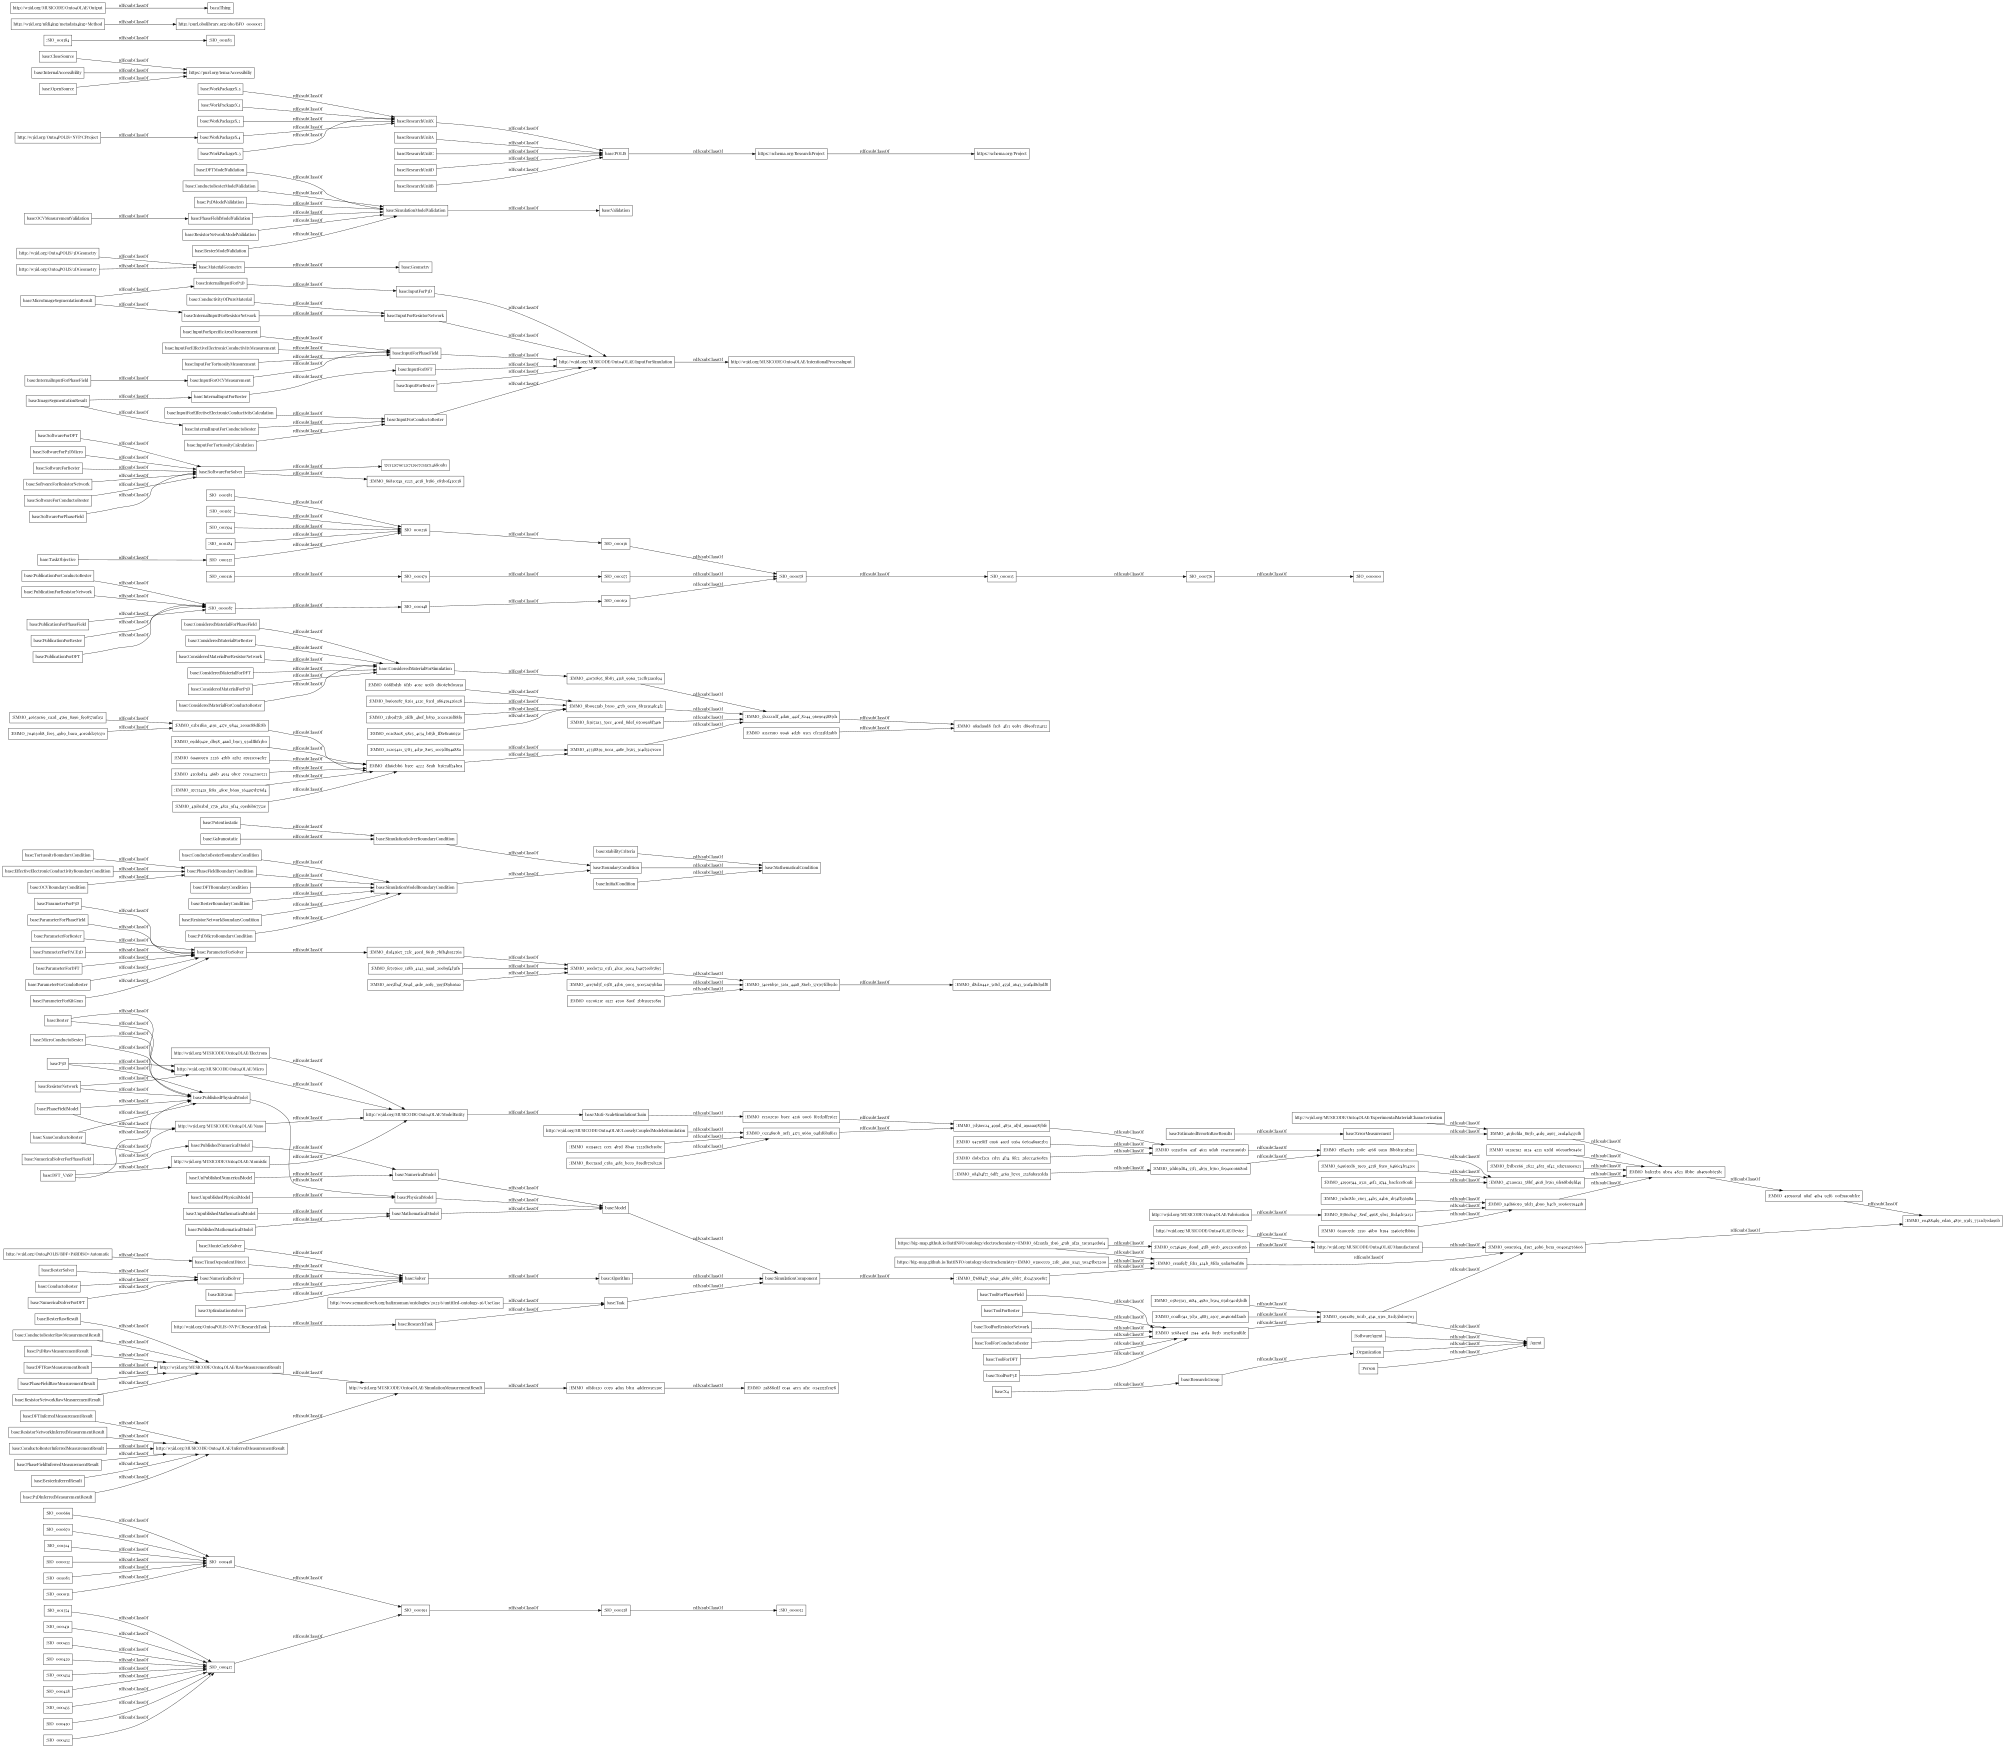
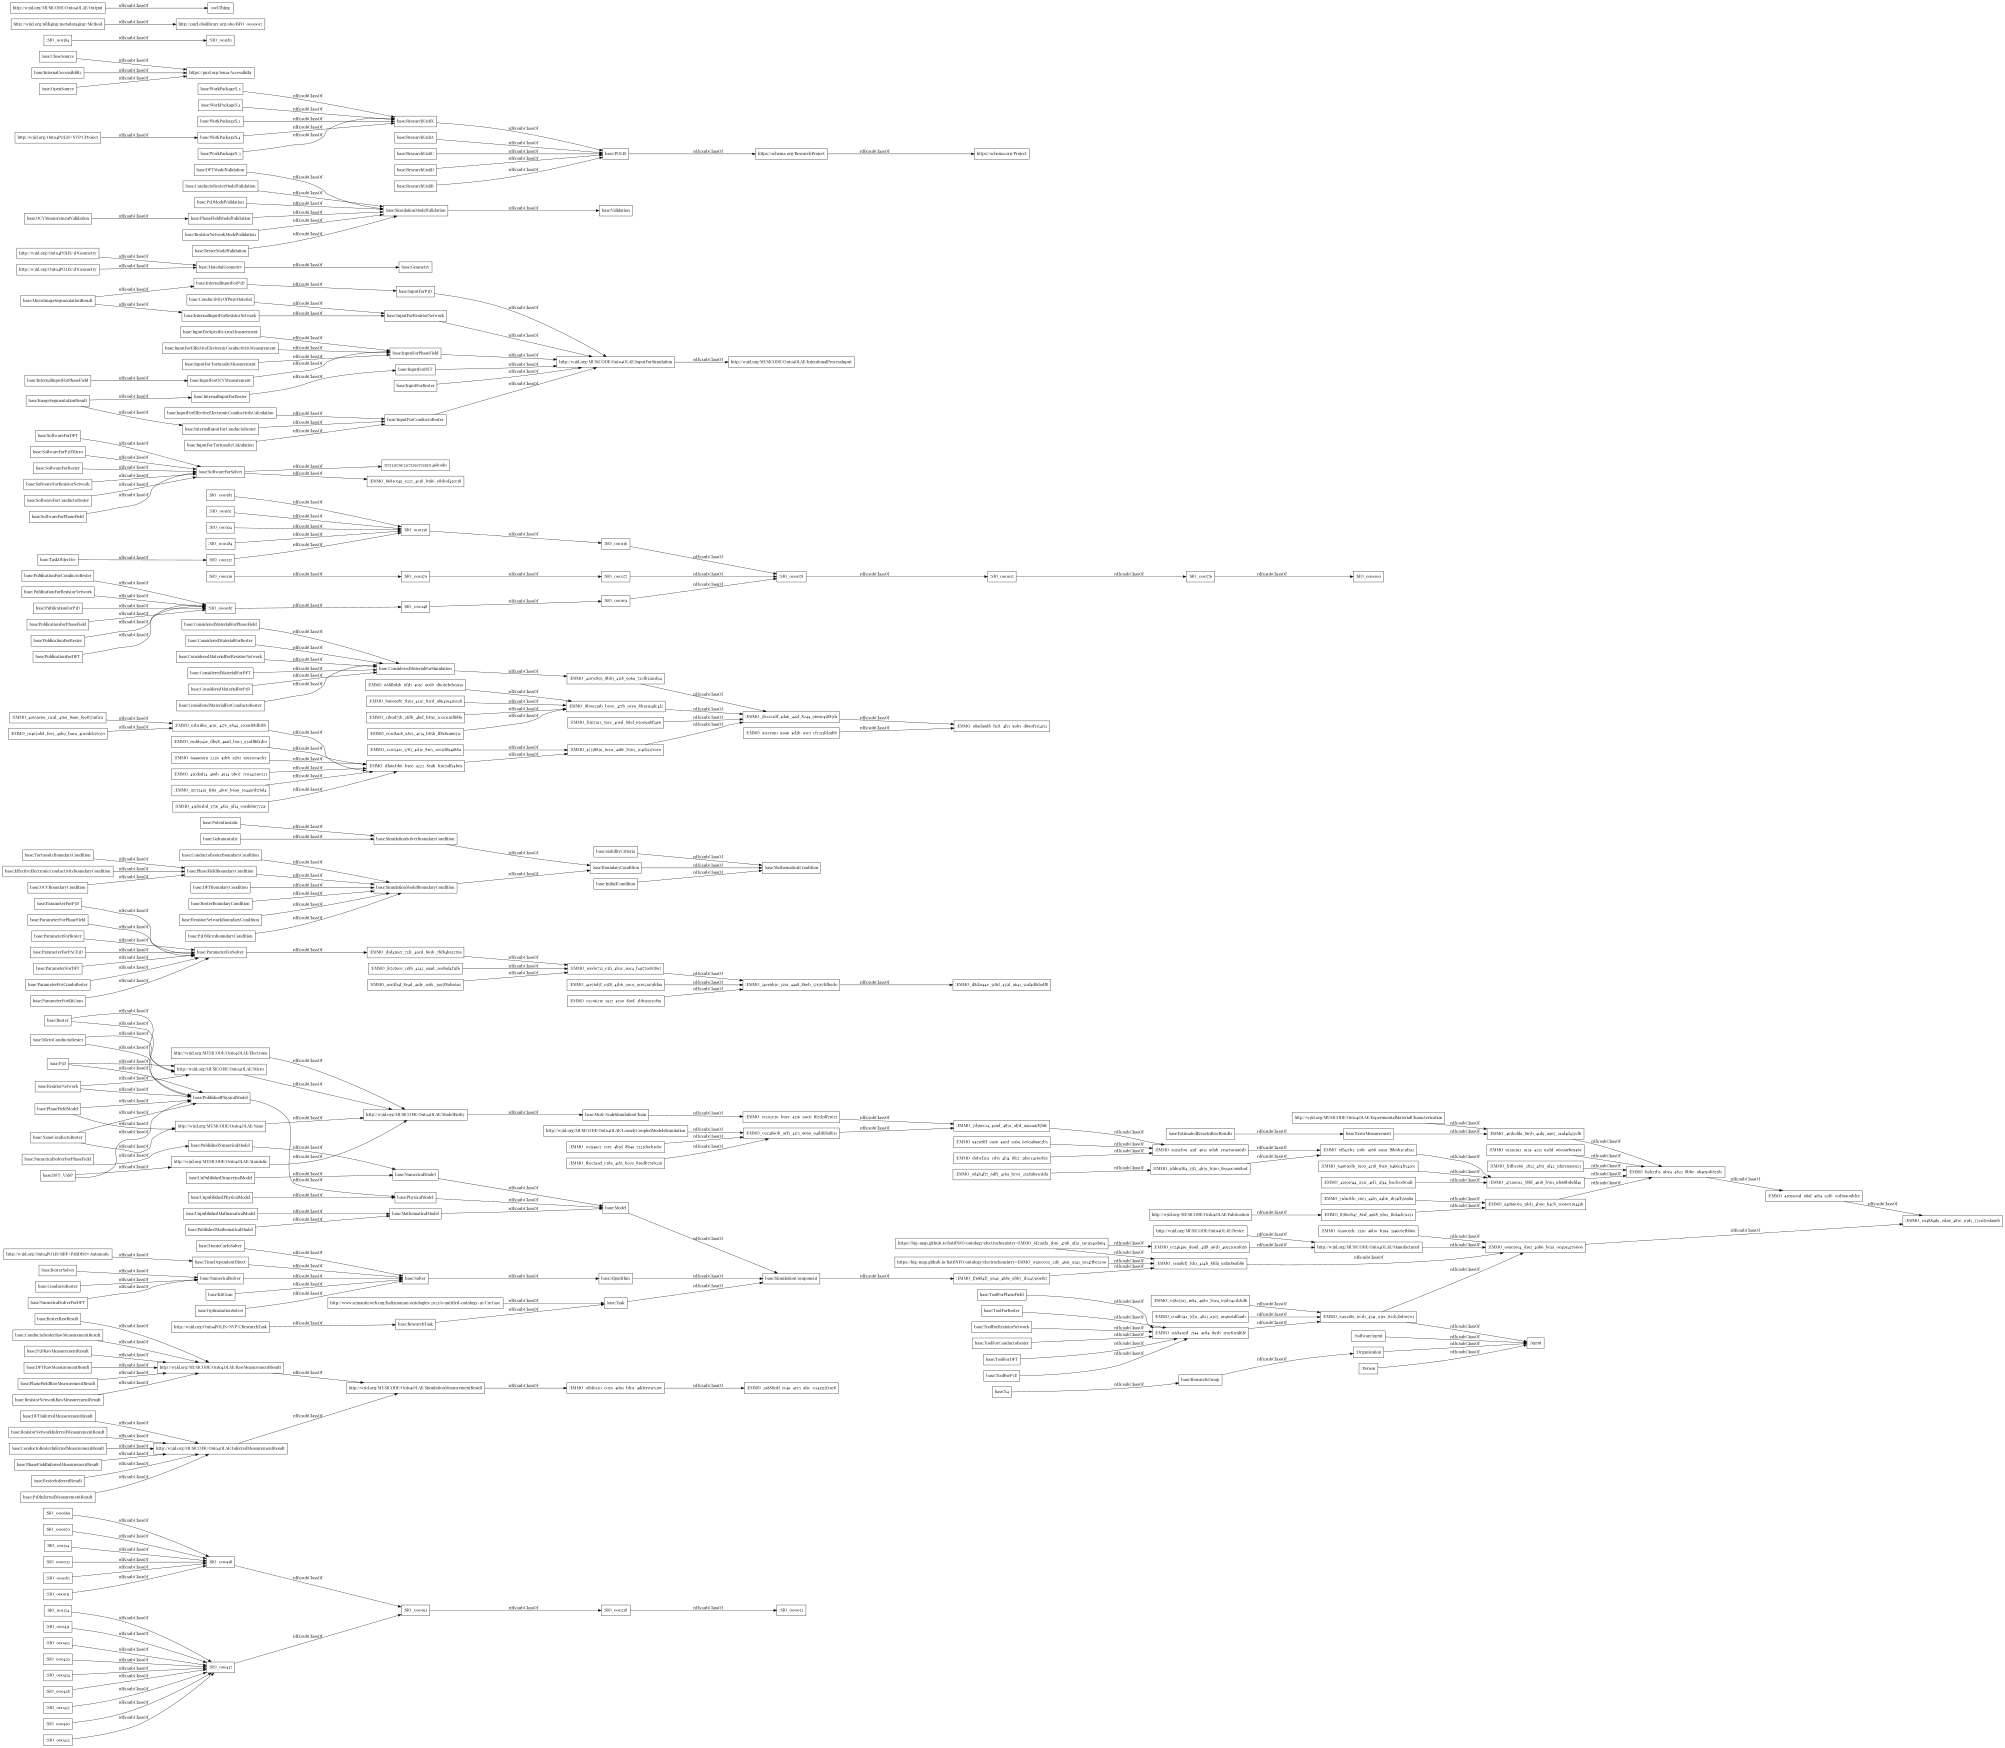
node "baca:Thing": label "baca:Thing" -> "owl:Thing"
node "base:PublicationForP3D": added
edge ":EMMO_65a007dc_2550_46b0_b394_3346c67fbb69" -> ":EMMO_a4d66059_5dd3_4b90_b4cb_10960559441b": now ":EMMO_65a007dc_2550_46b0_b394_3346c67fbb69" -> ":EMMO_90ae56e4_d197_49b6_be1a_0049e4756606"
node ":EMMO_c0afb341_7d31_4883_a307_ae4606df2a1b": label ":EMMO_c0afb341_7d31_4883_a307_ae4606df2a1b" -> ":EMMO_c0afb341_7d31_4823_a307_ae4606df2a1b"
